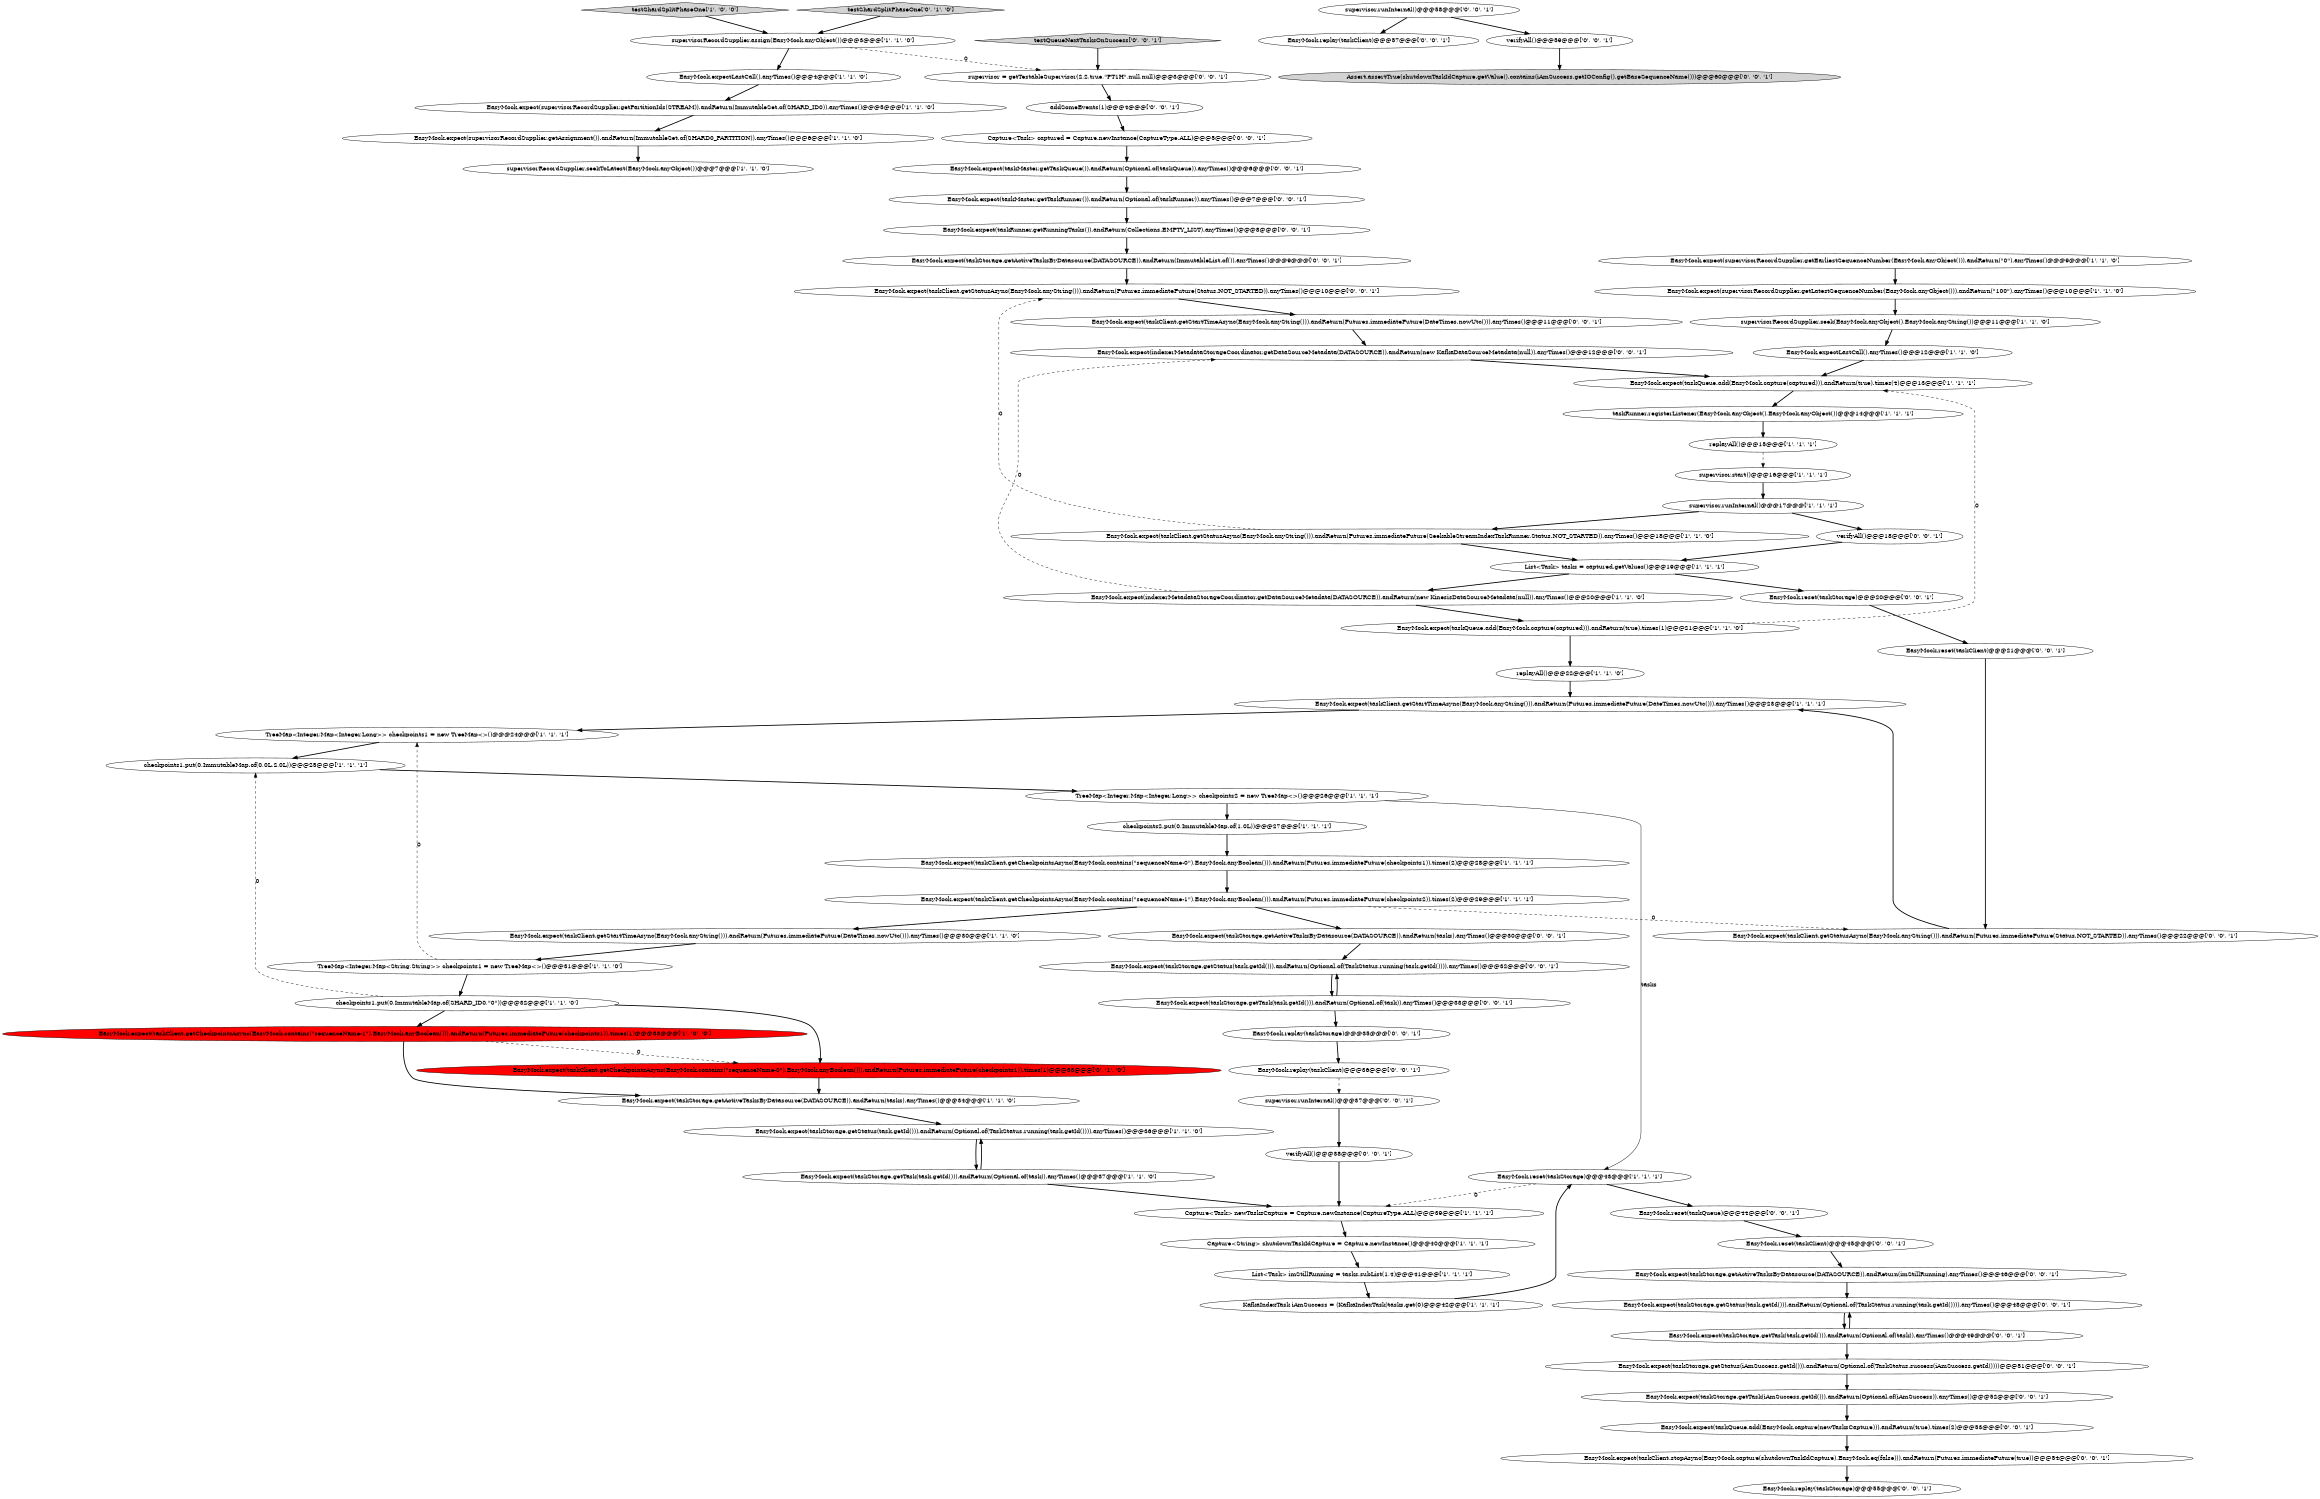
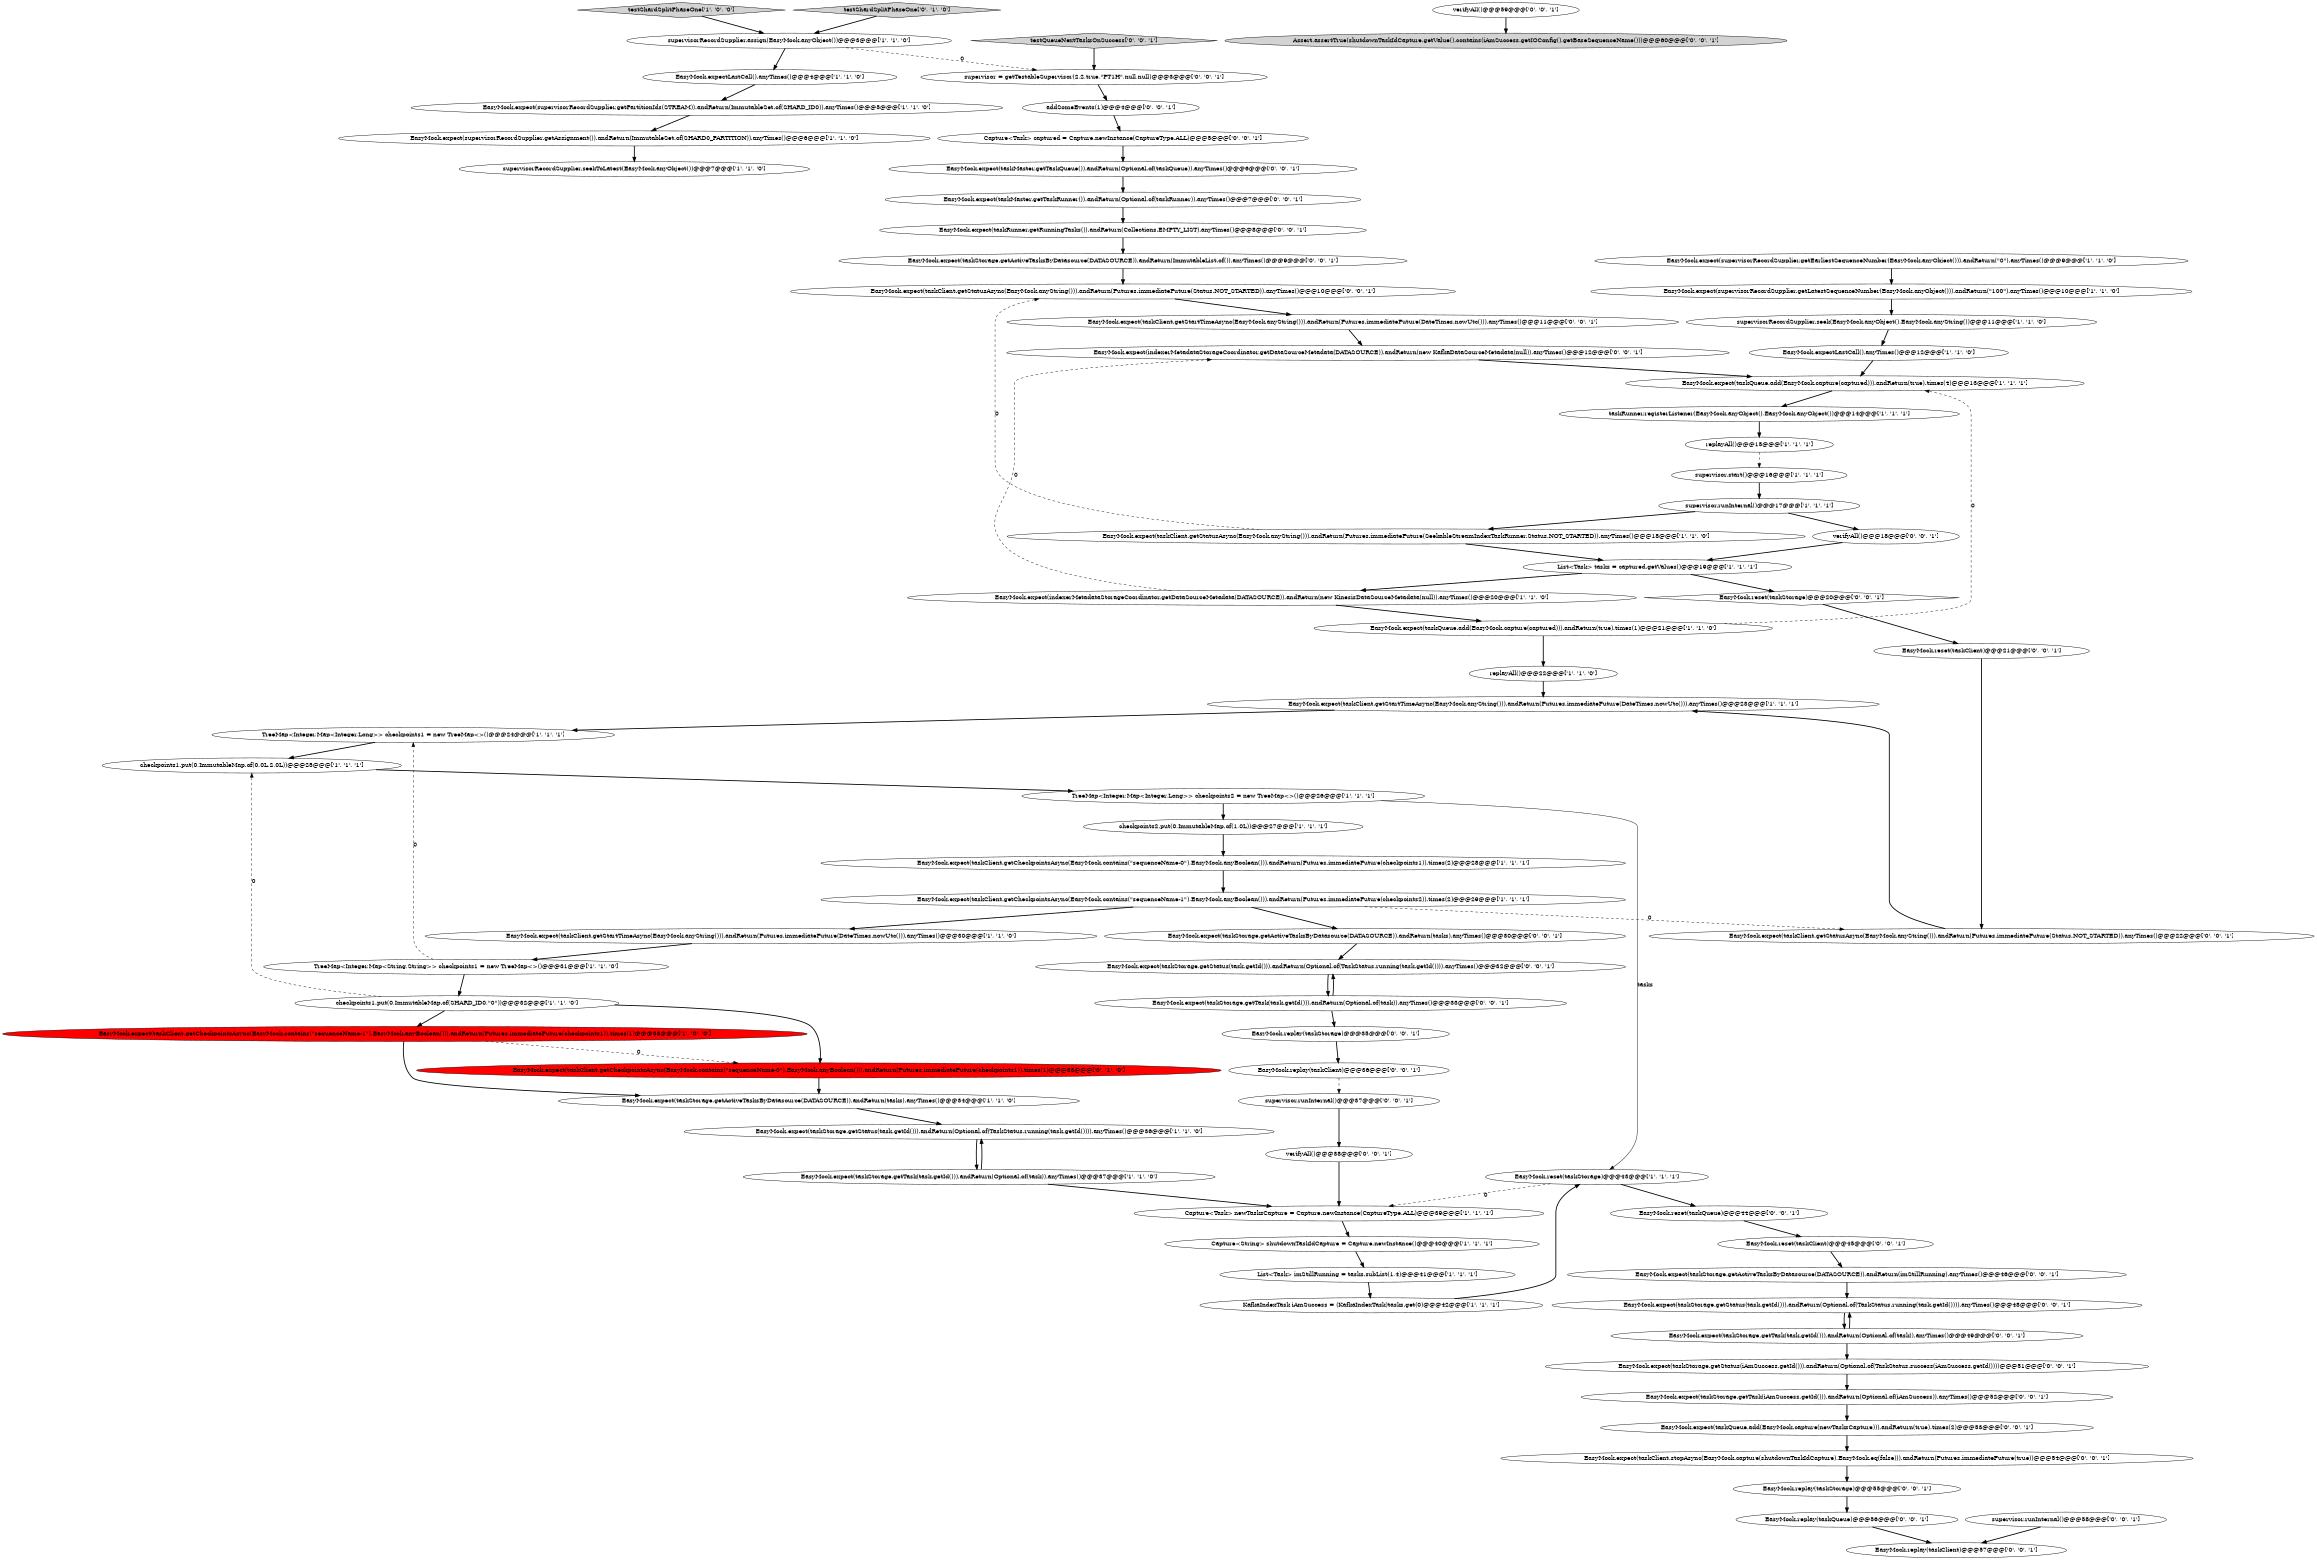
edge "supervisor.runInternal()@@@58@@@['0', '0', '1']" -> "verifyAll()@@@59@@@['0', '0', '1']": removed
node "EasyMock.reset(taskStorage)@@@20@@@['0', '0', '1']": shape ellipse -> diamond
node "EasyMock.replay(taskQueue)@@@56@@@['0', '0', '1']": added
